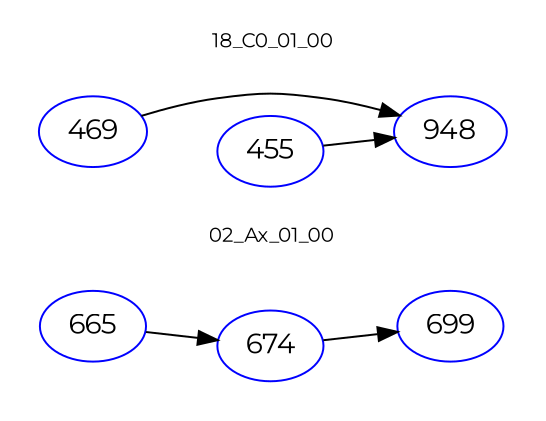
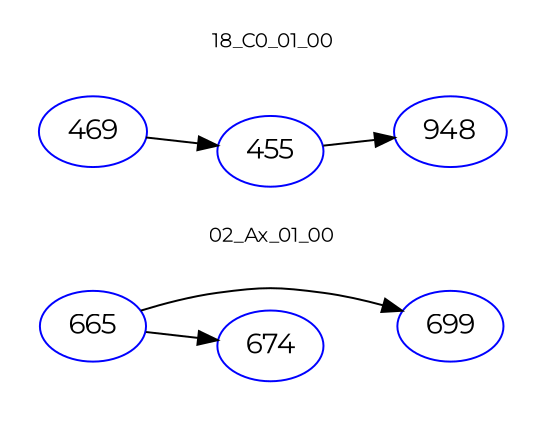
edge "469" -> "948": now "469" -> "455"
edge "674" -> "699": now "665" -> "699"
